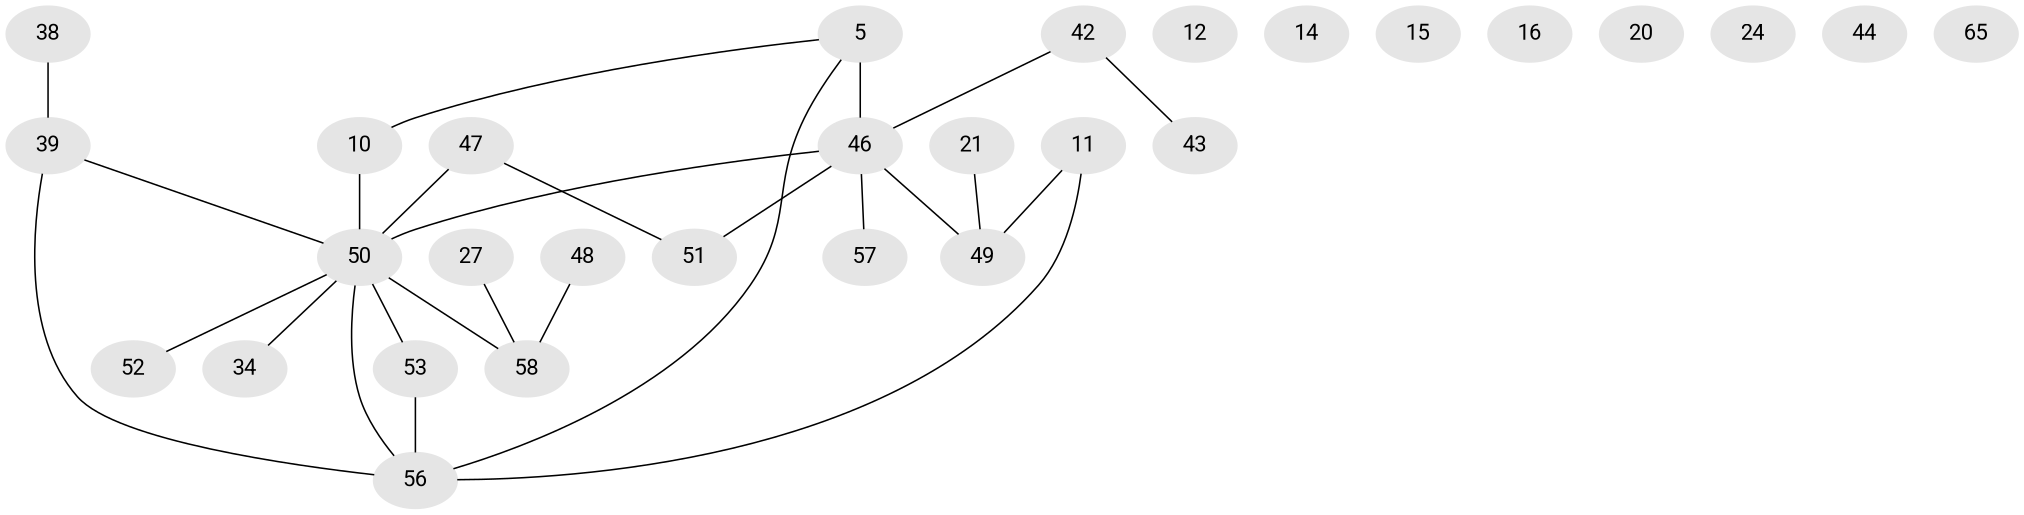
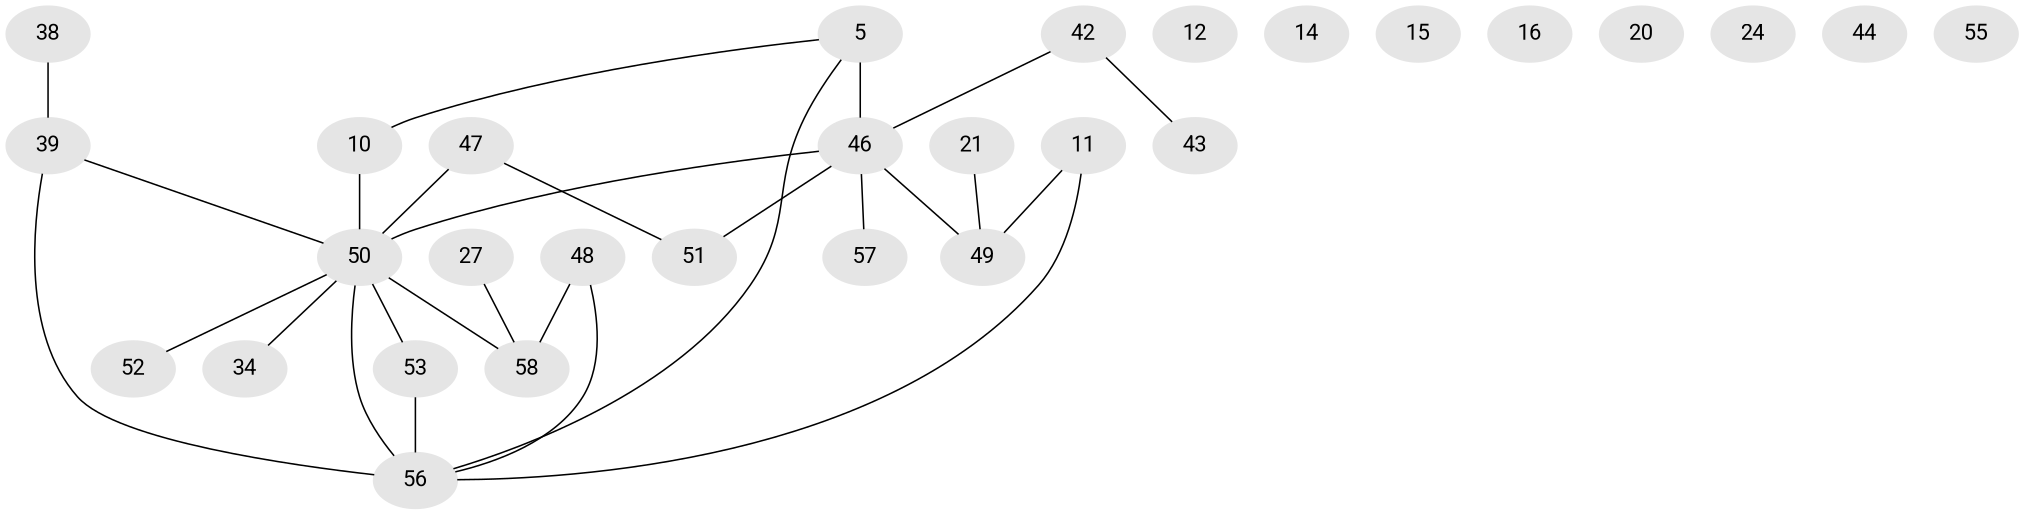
node "65": label "65" -> "55"
edge "48" -- "56": added
